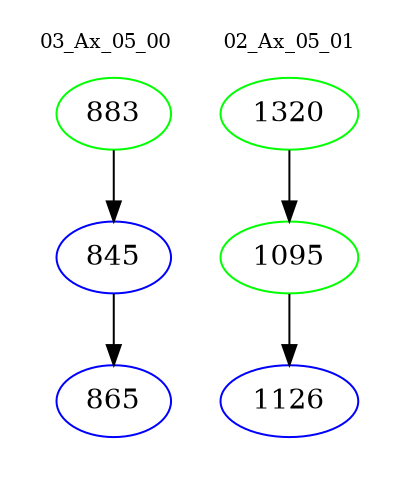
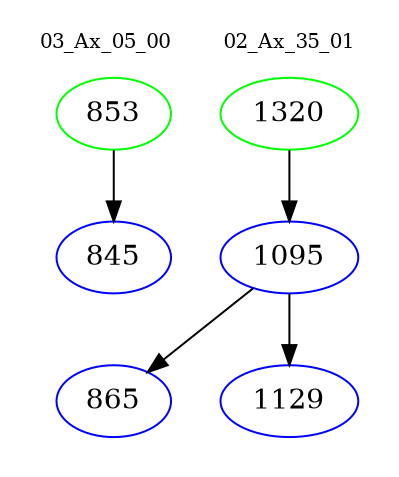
cluster "02_Ax_05_01": label "02_Ax_05_01" -> "02_Ax_35_01"
node "883": label "883" -> "853"
node "1095": color green -> blue
edge "845" -> "865": now "1095" -> "865"
node "1126": label "1126" -> "1129"
